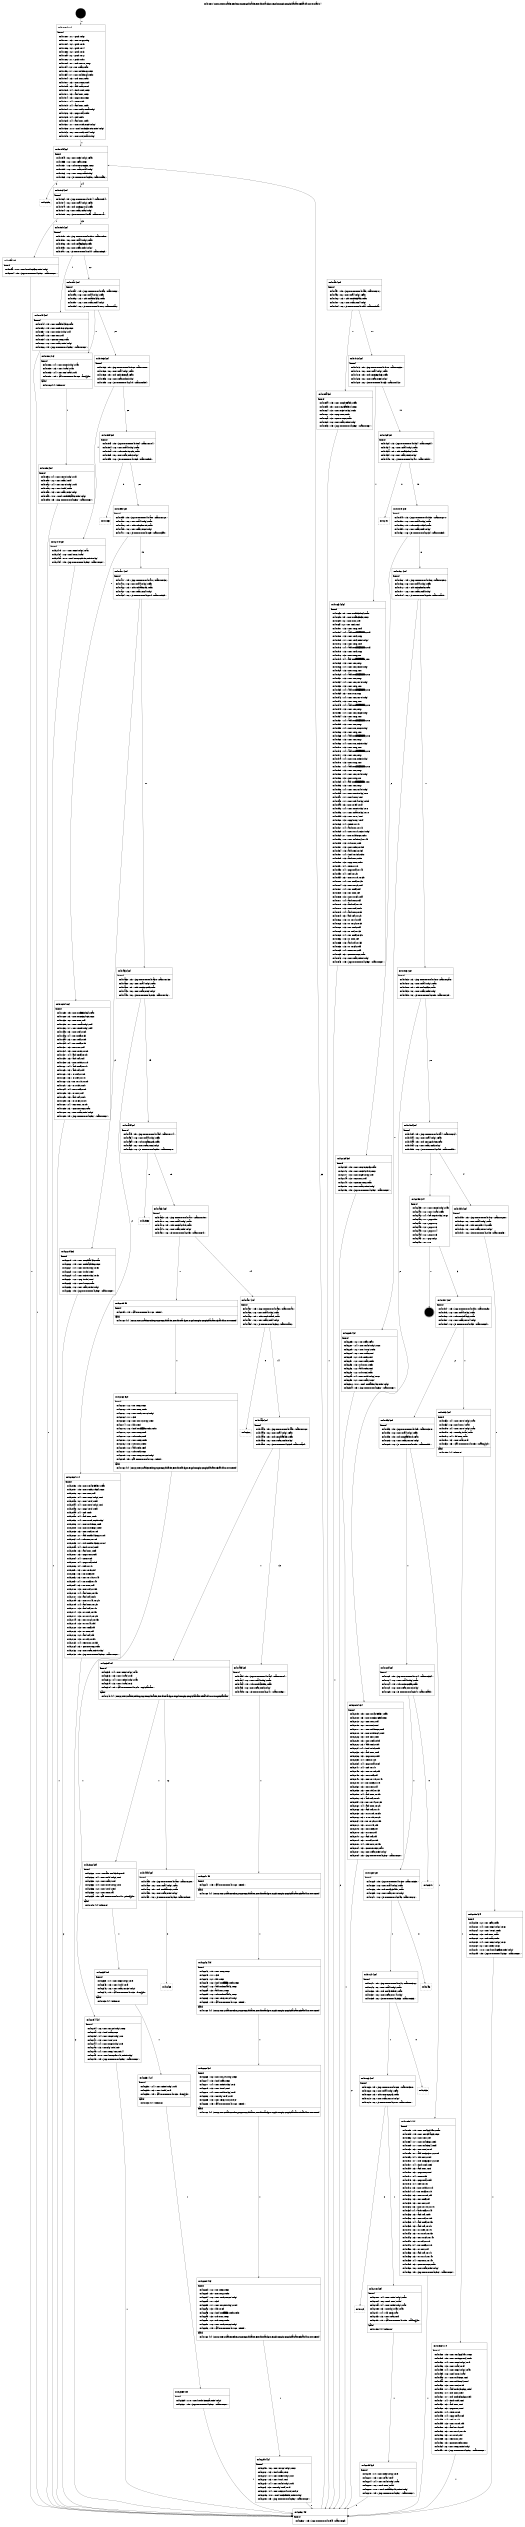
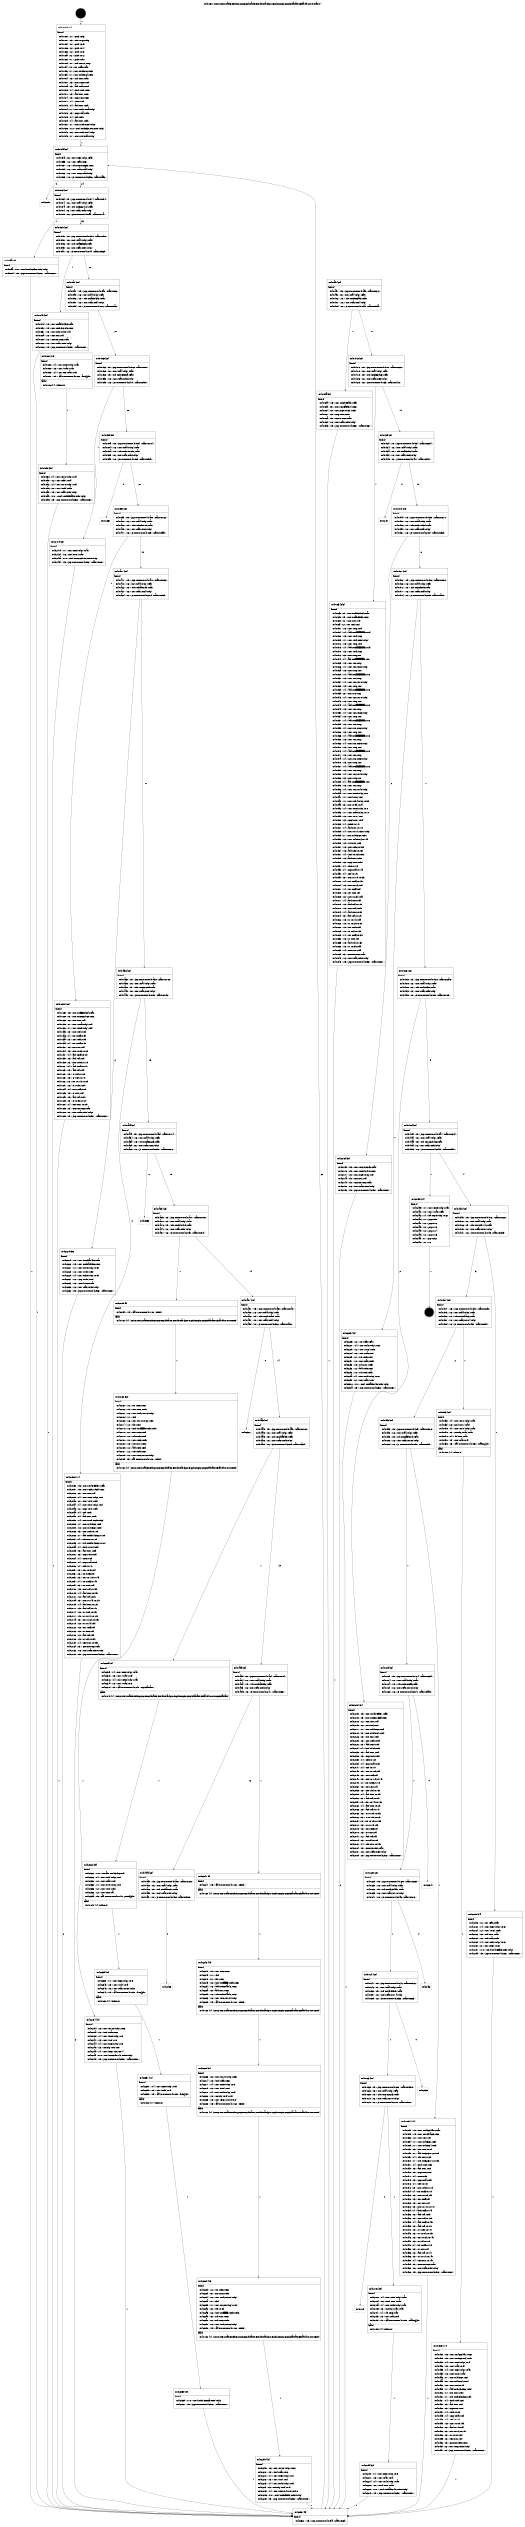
edge "0x4019a7 [28]" -> "0x401e8c [16]": removed, label "1"
edge "0x401b83 [28]" -> "0x401b9f [28]": label " 20" -> " 5"
edge "0x402499 [24]" -> "0x401bd7 [28]": now "0x401bbb [28]" -> "0x401bd7 [28]"
edge "0x40230f [19]" -> "0x401adb [28]": now "0x401abf [28]" -> "0x401adb [28]"
edge "0x402009 [137]" -> "0x402567 [5]": removed, label "2"
